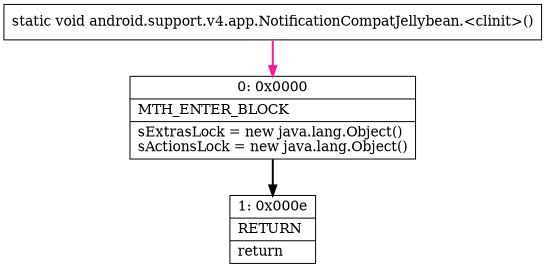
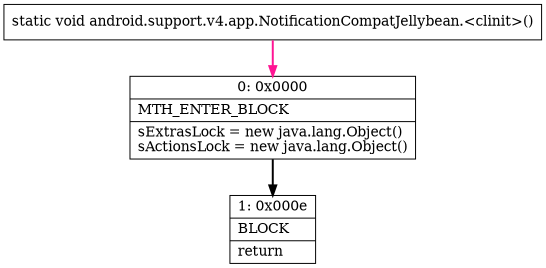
node "1: 0x000e": text "RETURN" -> "BLOCK"
